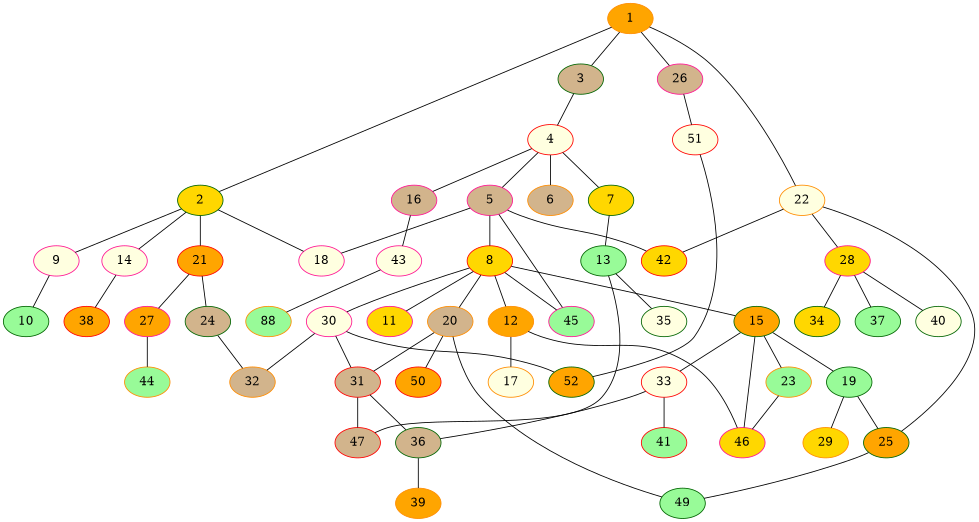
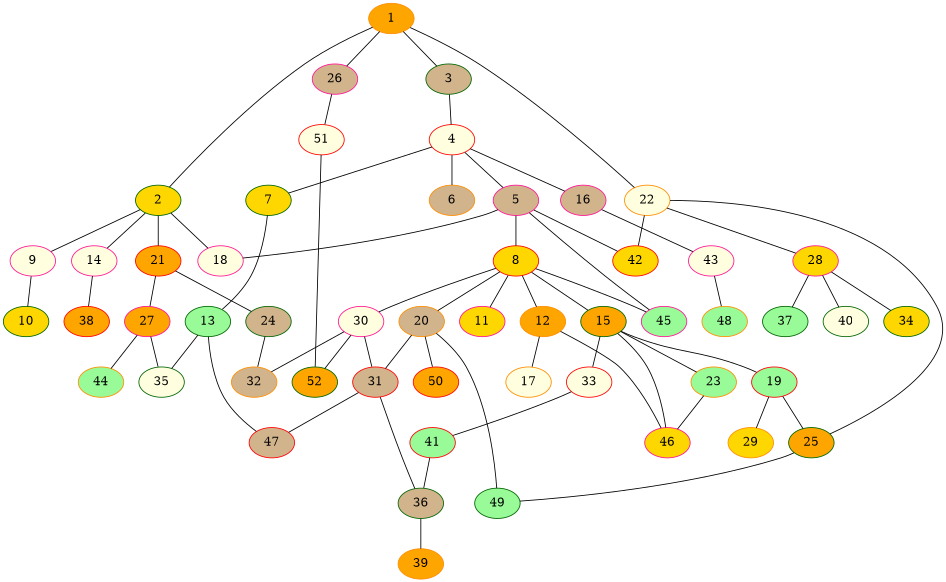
node "10": fillcolor palegreen -> gold
node "88": label "88" -> "48"
edge "27" -- "35": added
node "19": color darkgreen -> red
edge "33" -- "36": now "41" -- "36"
